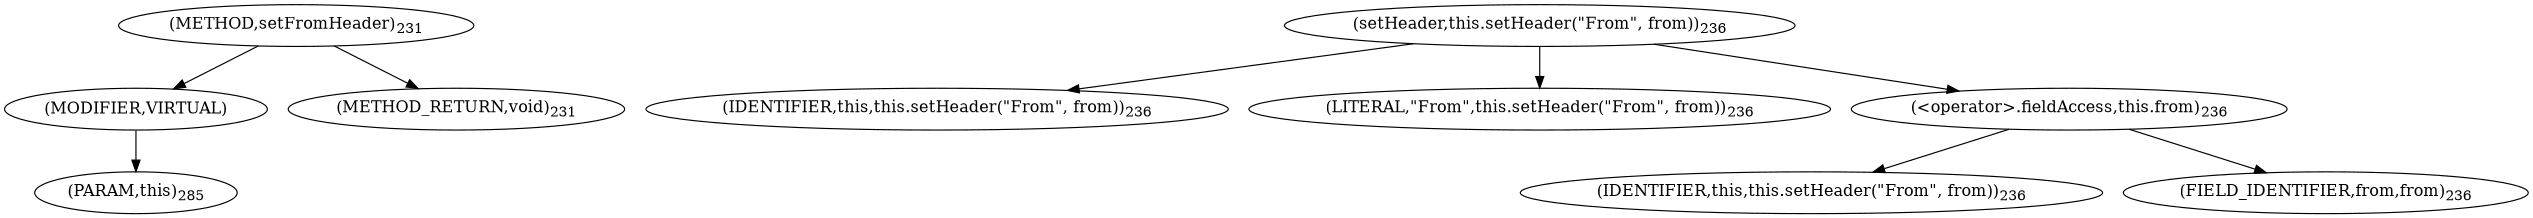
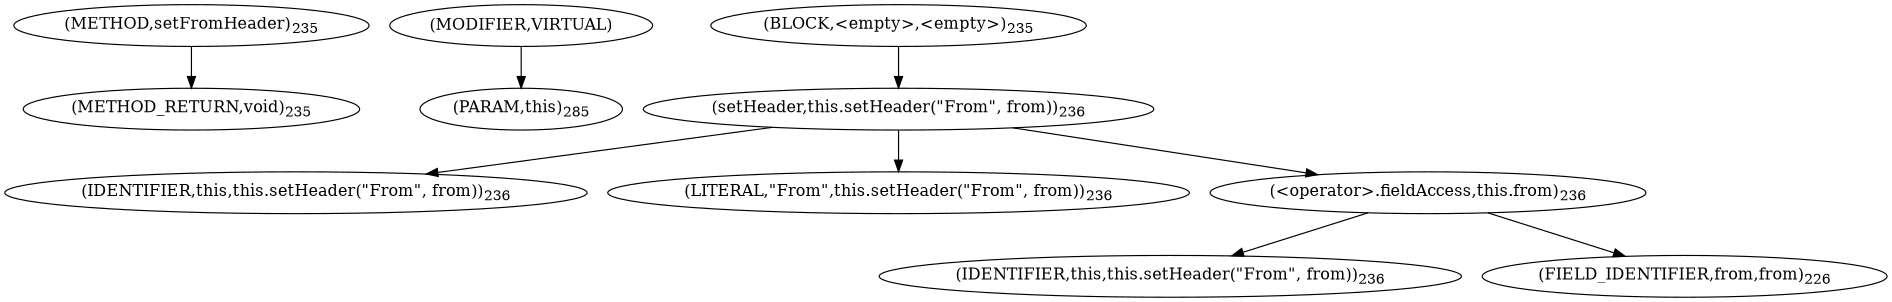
node "(METHOD,setFromHeader)": text "231" -> "235"
node "(BLOCK,<empty>,<empty>)": added
edge "(METHOD,setFromHeader)" -> "(MODIFIER,VIRTUAL)": removed
node "(METHOD_RETURN,void)": text "231" -> "235"
node "(FIELD_IDENTIFIER,from,from)": text "236" -> "226"
